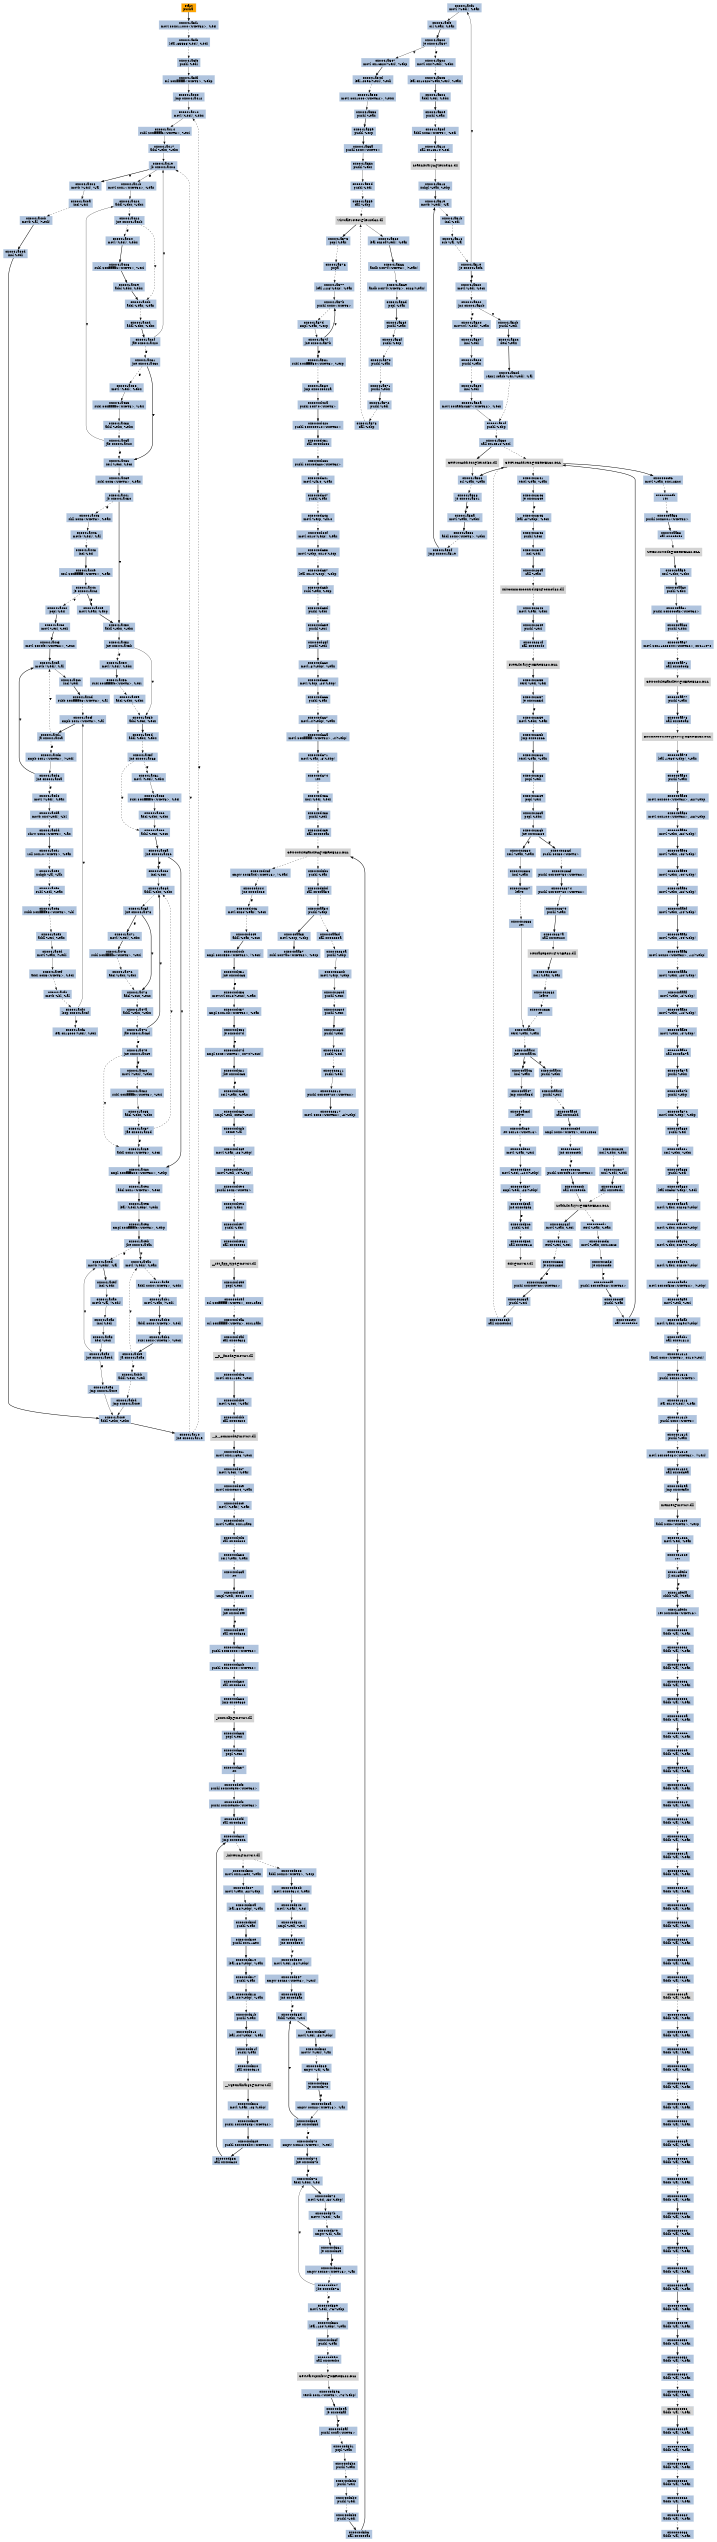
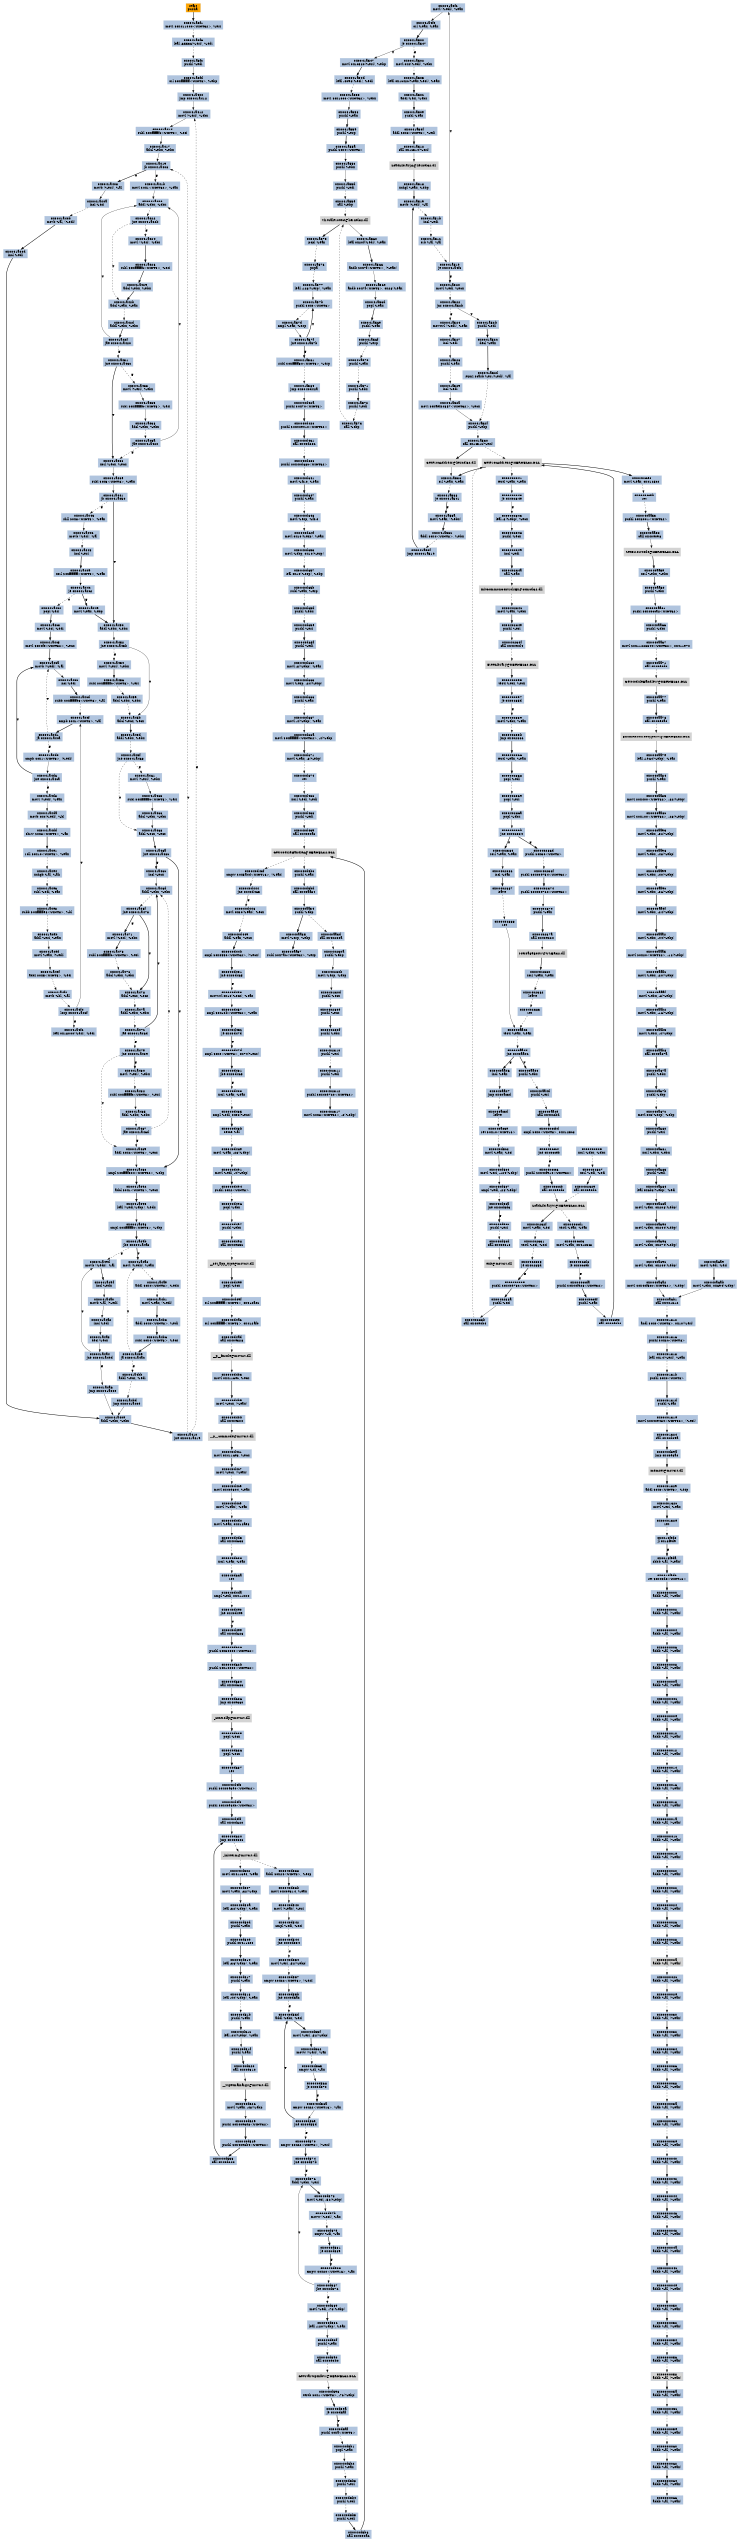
edge "0x0041a42f jae 0x0041a420" -> "0x0041a419 jb 0x0041a408": now "0x0041a42f jae 0x0041a420" -> "0x0041a420 addl %ebx, %ebx"
edge "0x0040a6a2 movl $0x40f5cc<UINT32>, (%ebp)" -> "0x0040a6a9 movl %edi, %esi": now "0x0040a6a2 movl $0x40f5cc<UINT32>, (%ebp)" -> "0x0040a6b1 call 0x401312"
